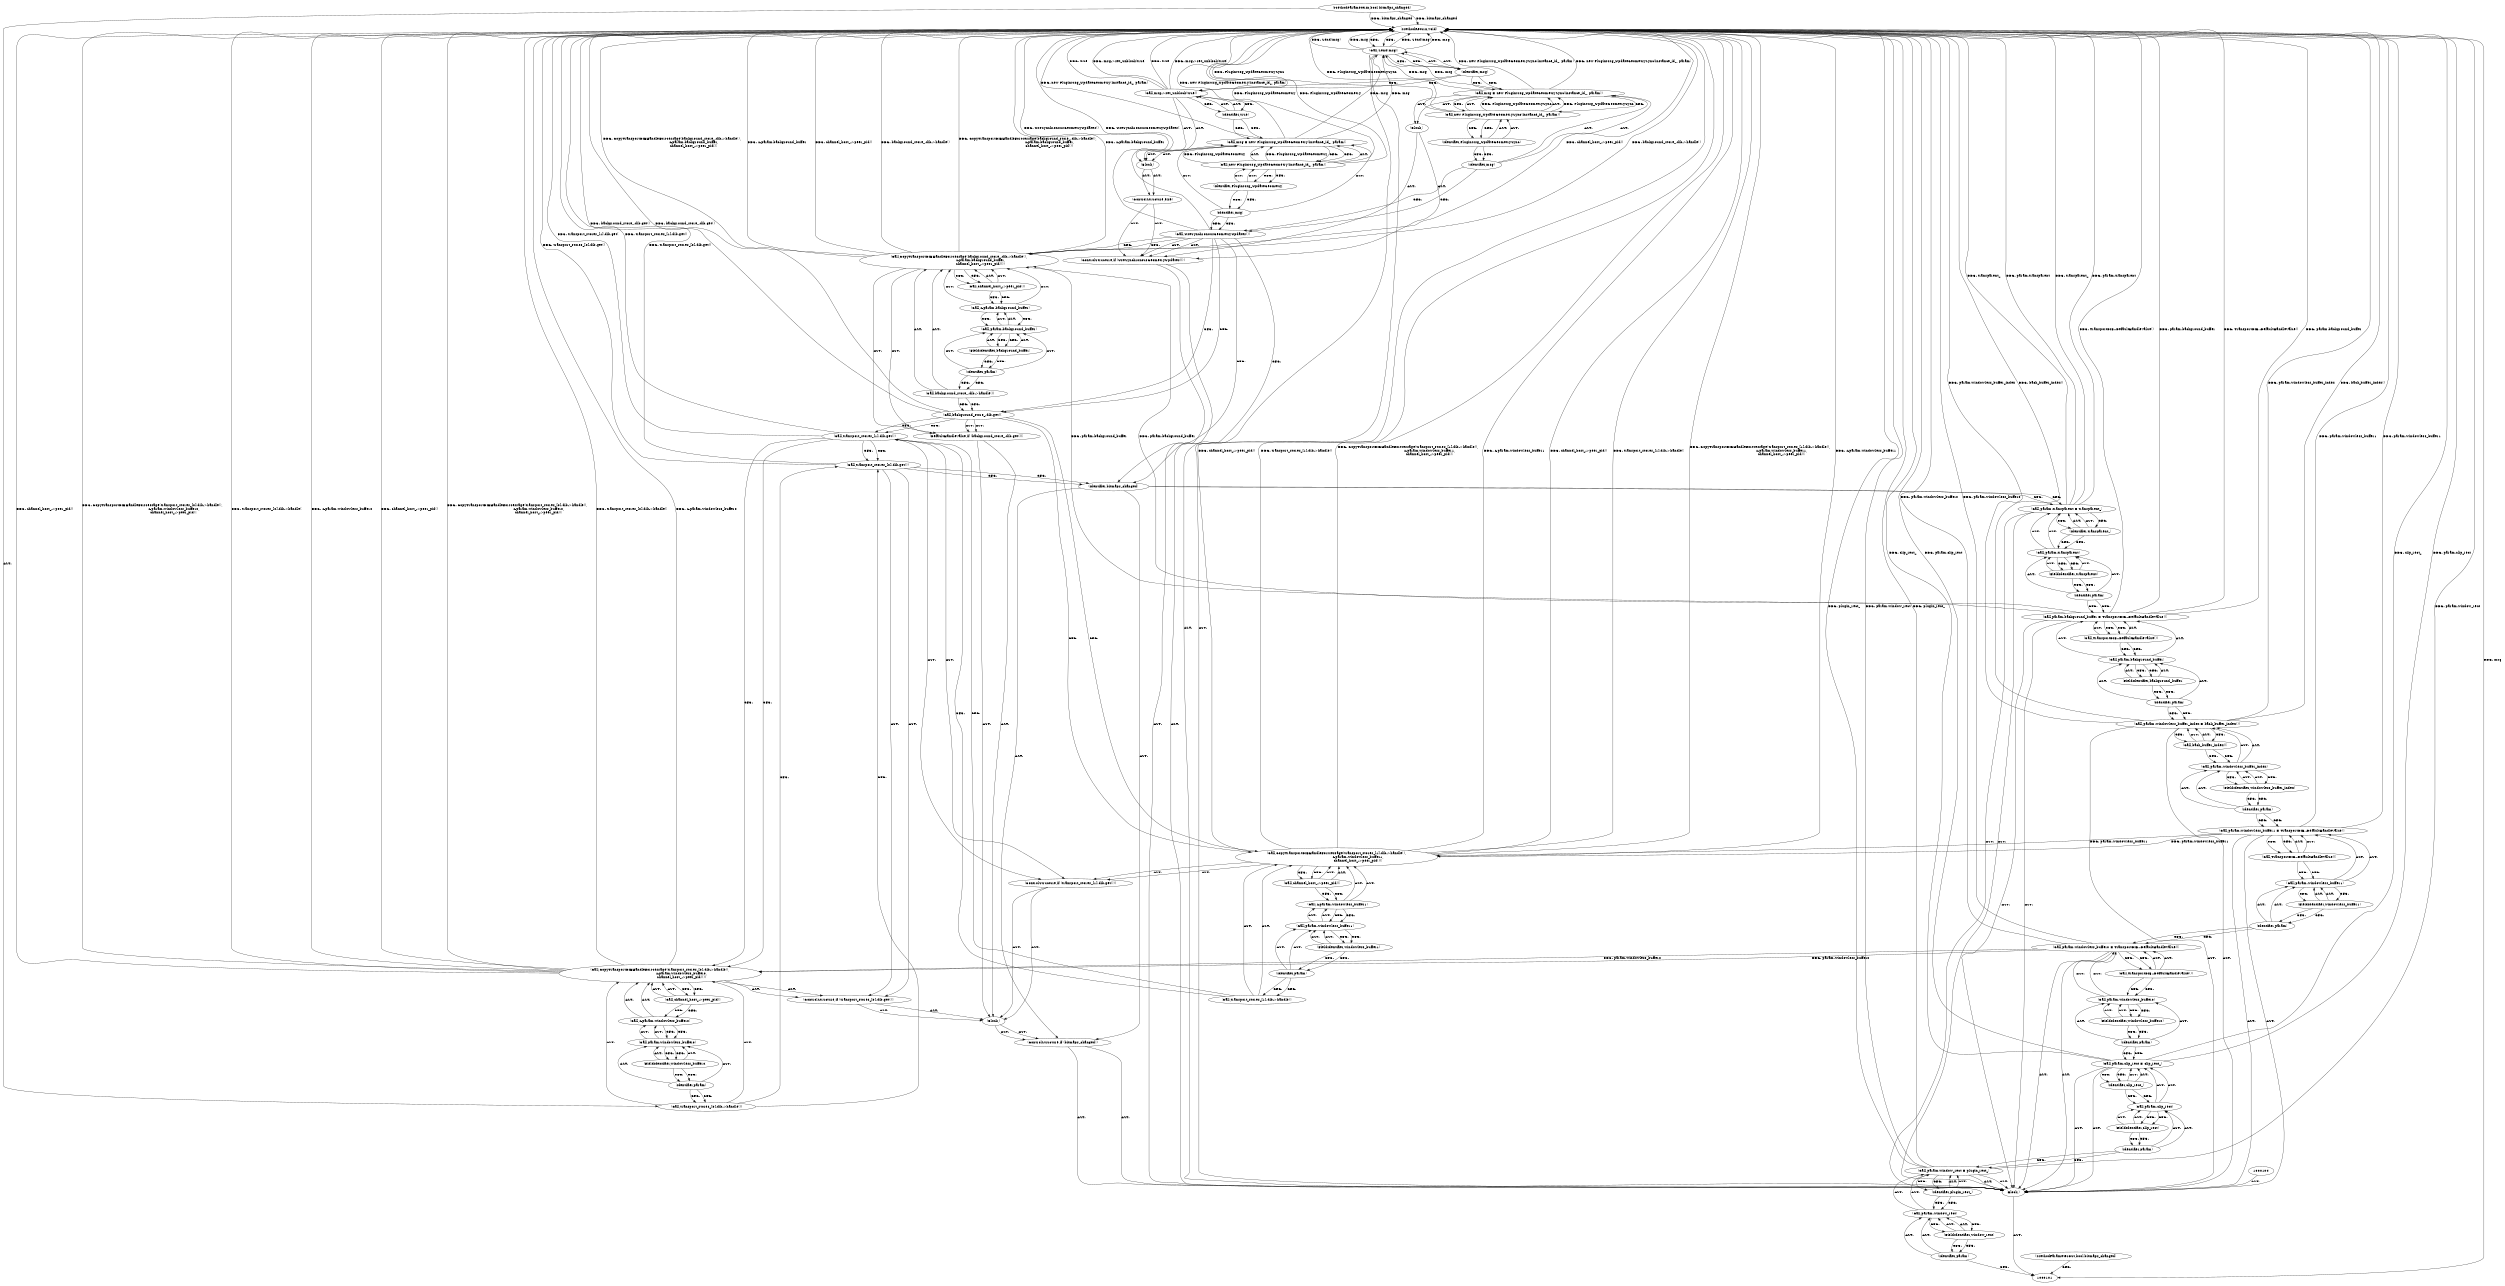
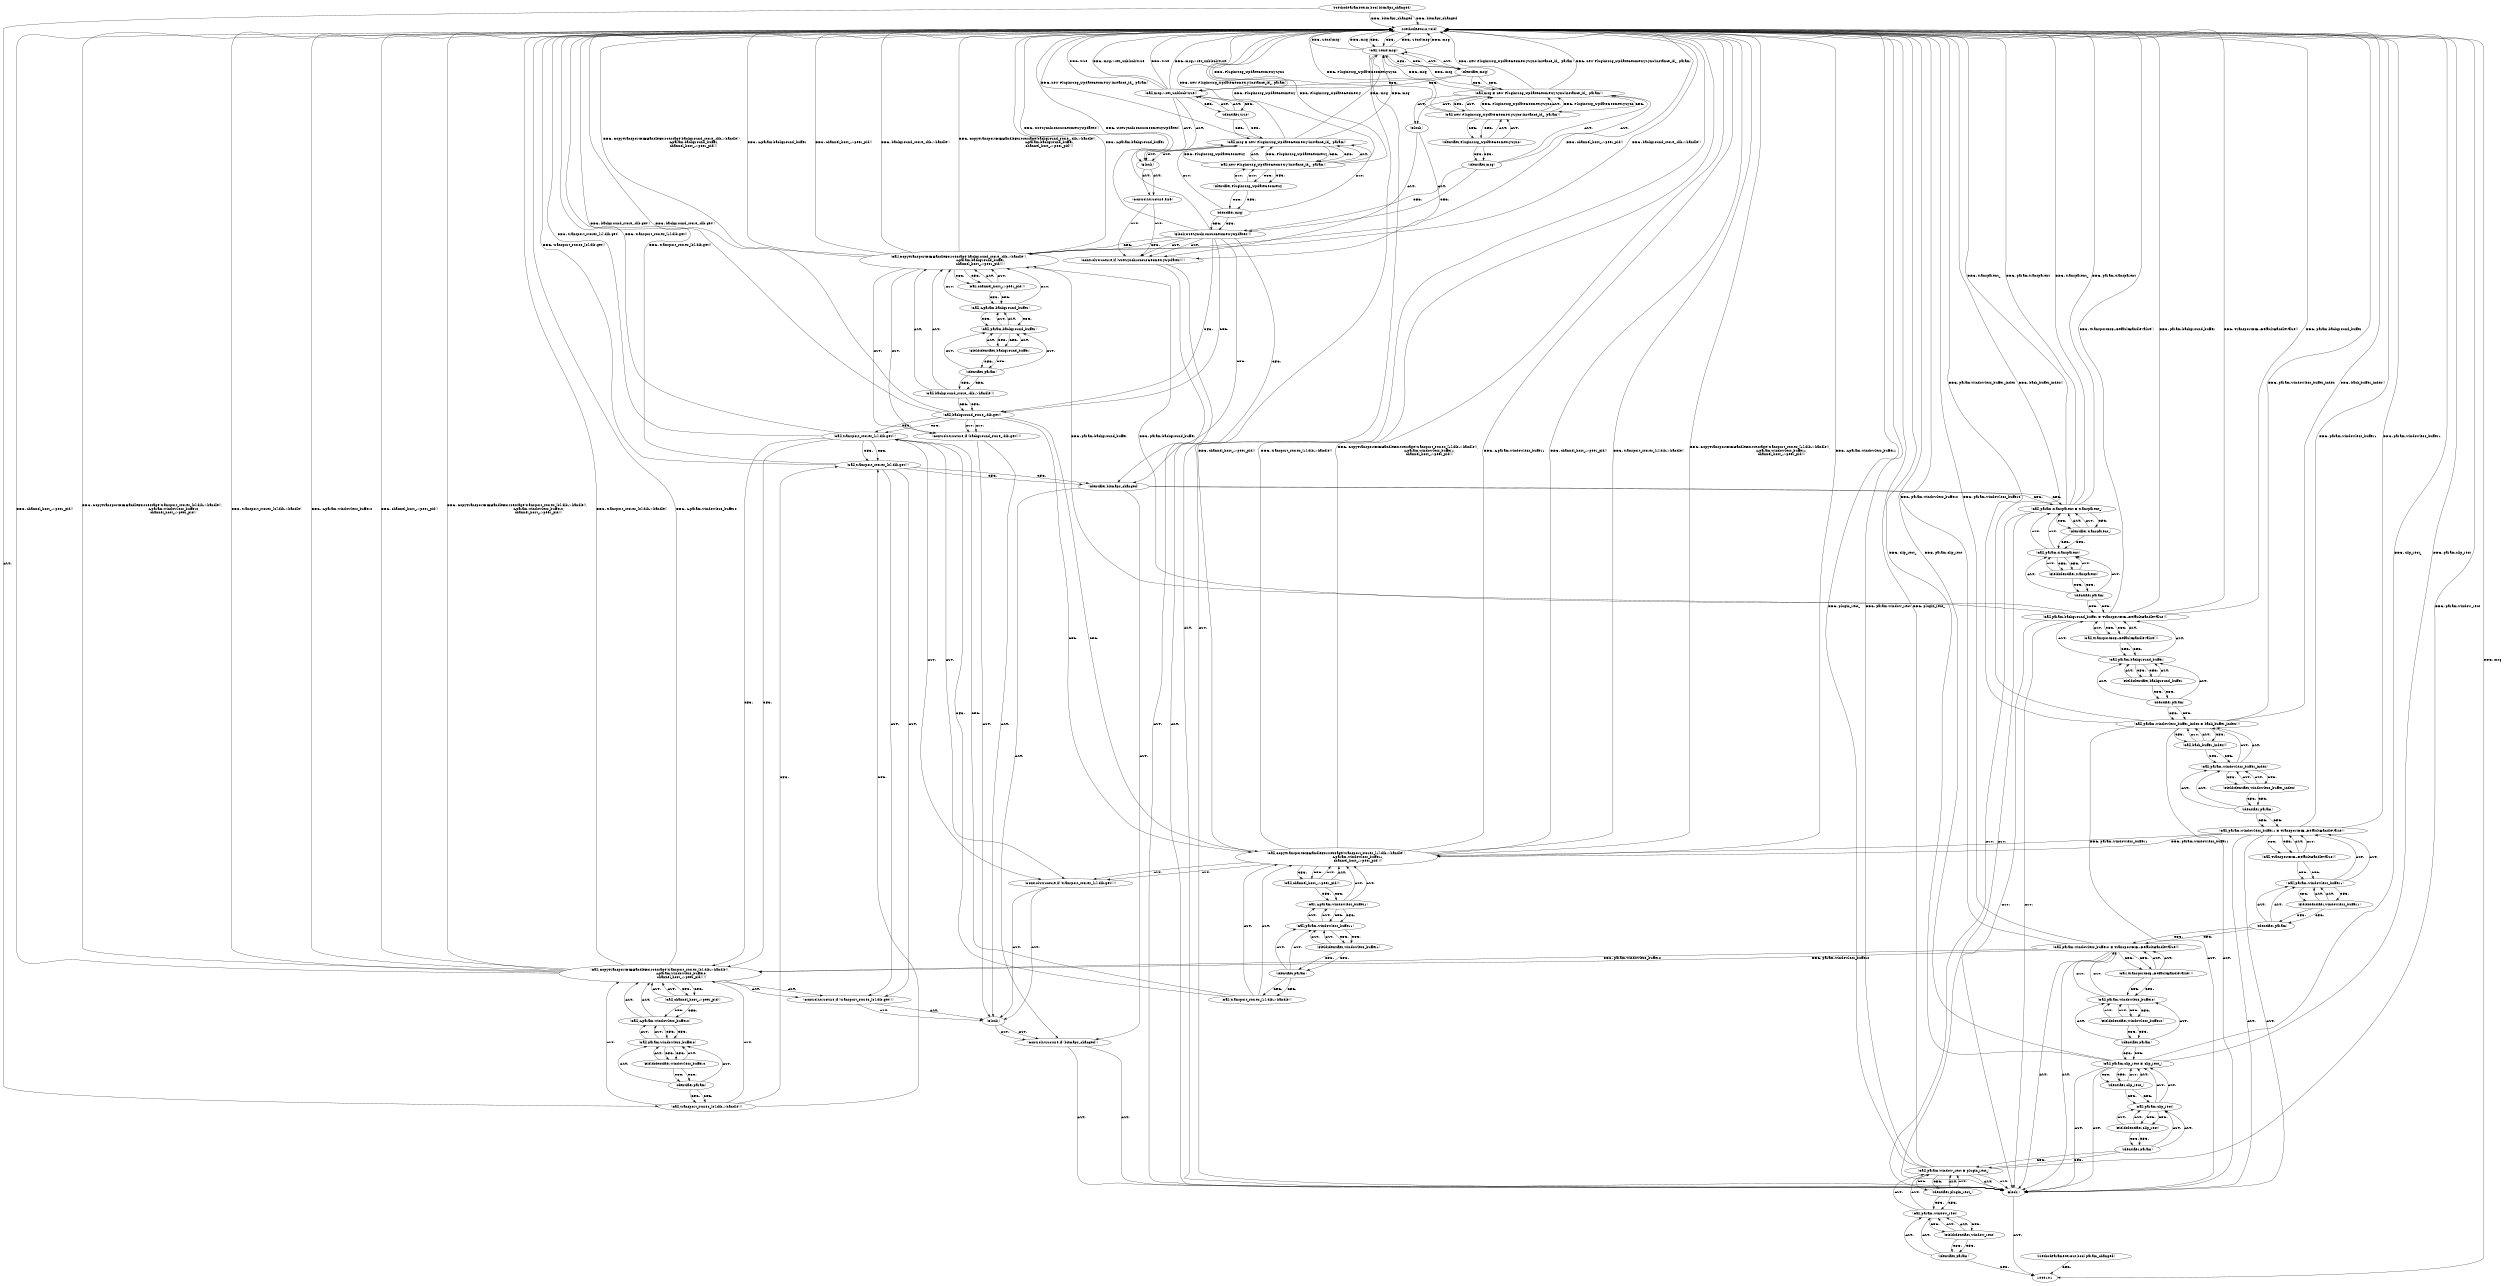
node "(Call,UseSynchronousGeometryUpdates())": label "(Call,UseSynchronousGeometryUpdates())" -> "(Block,UseSynchronousGeometryUpdates())"
node "(DefaultHandleValue,if (background_store_.dib.get()))": label "(DefaultHandleValue,if (background_store_.dib.get()))" -> "(ControlStructure,if (background_store_.dib.get()))"
node "1000104": removed
node "(MethodParameterOut,bool bitmaps_changed)": label "(MethodParameterOut,bool bitmaps_changed)" -> "(MethodParameterOut,bool param_changed)"
